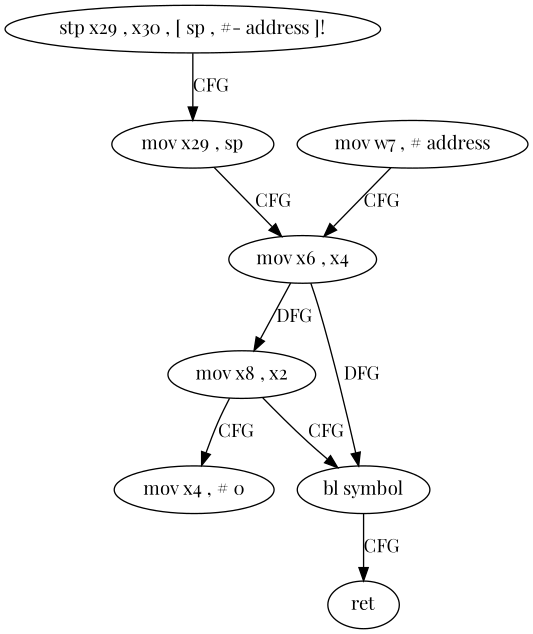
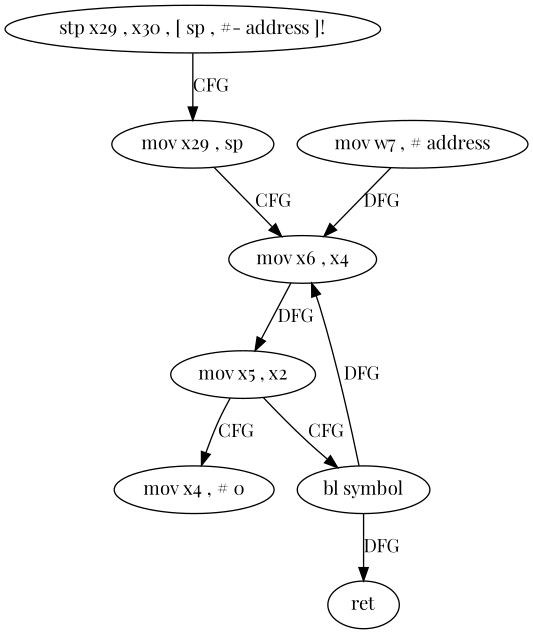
edge "mov w7 , # address" -> "mov x6 , x4": label "CFG" -> "DFG"
edge "mov x6 , x4" -> "bl symbol": reversed
node "mov x8 , x2": label "mov x8 , x2" -> "mov x5 , x2"
edge "bl symbol" -> "ret": label "CFG" -> "DFG"
